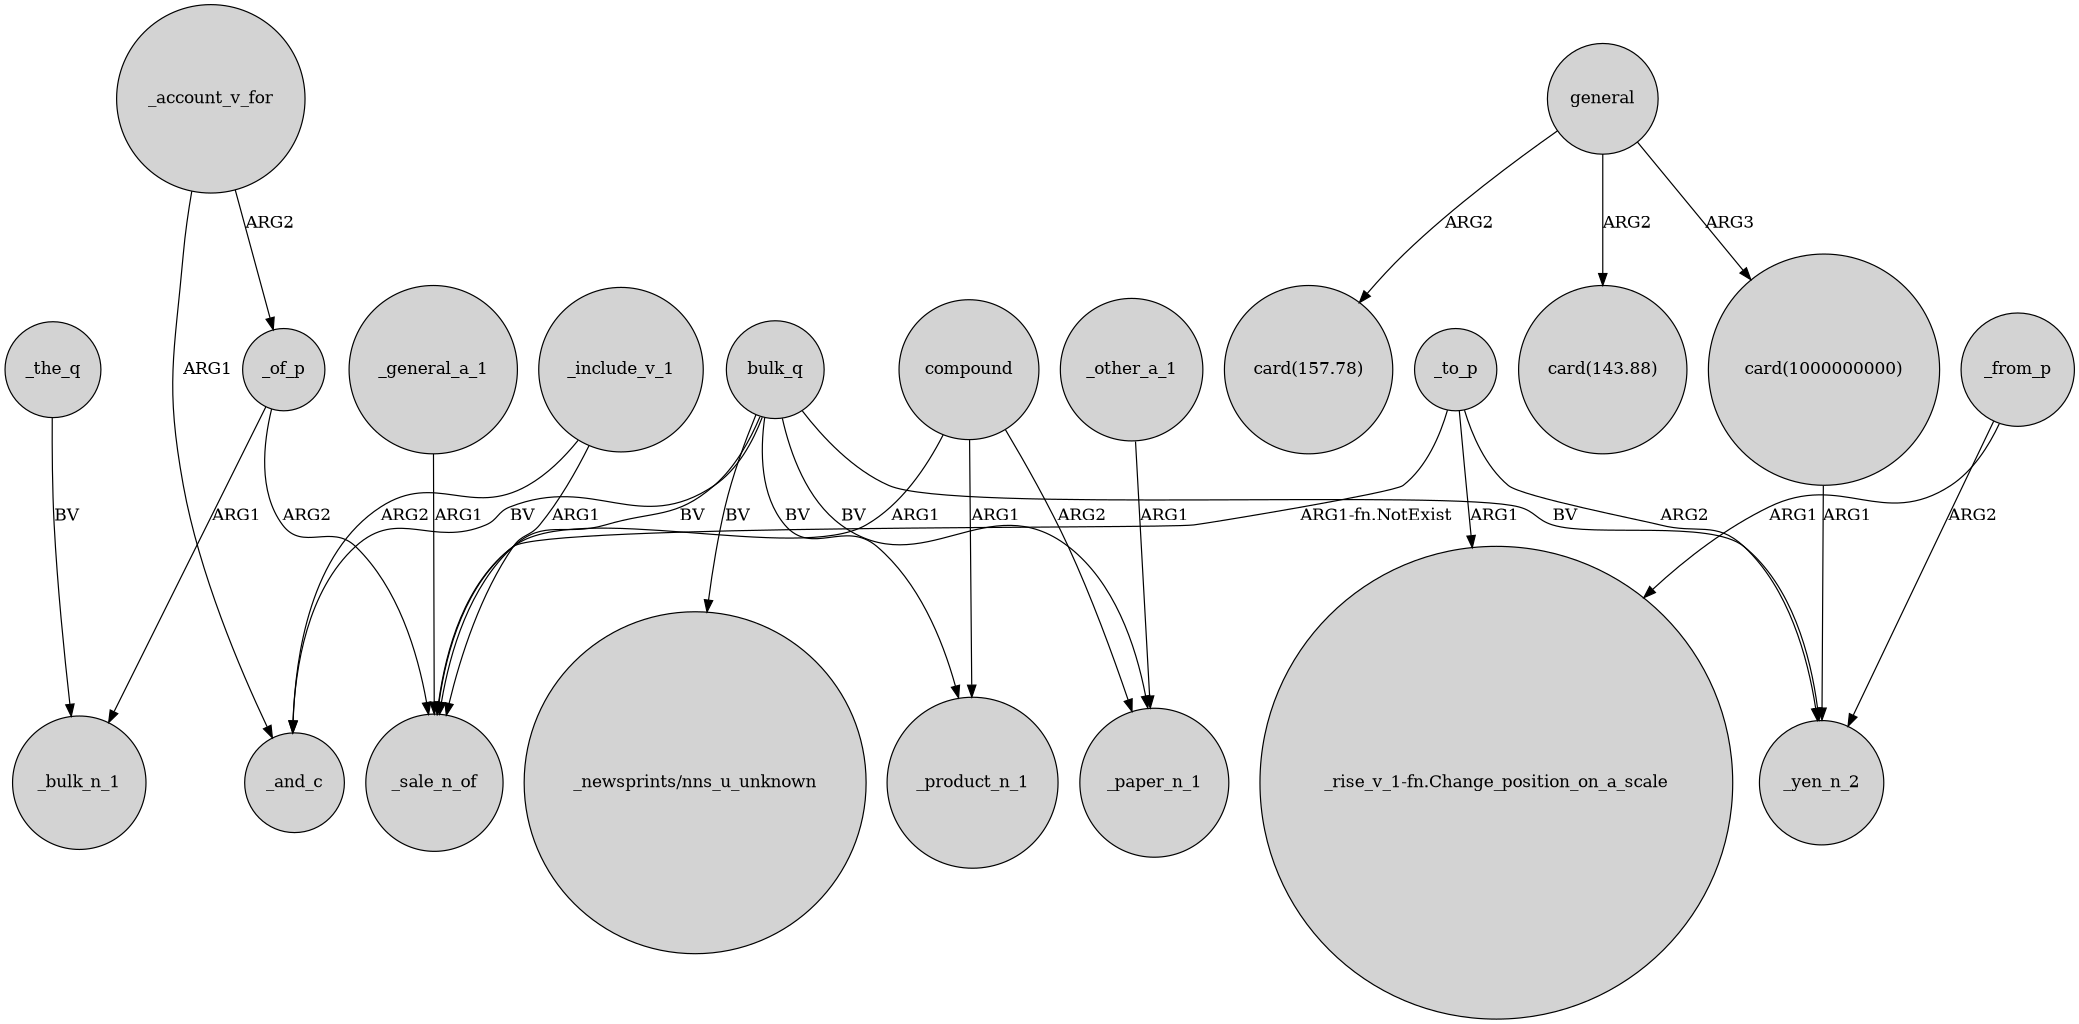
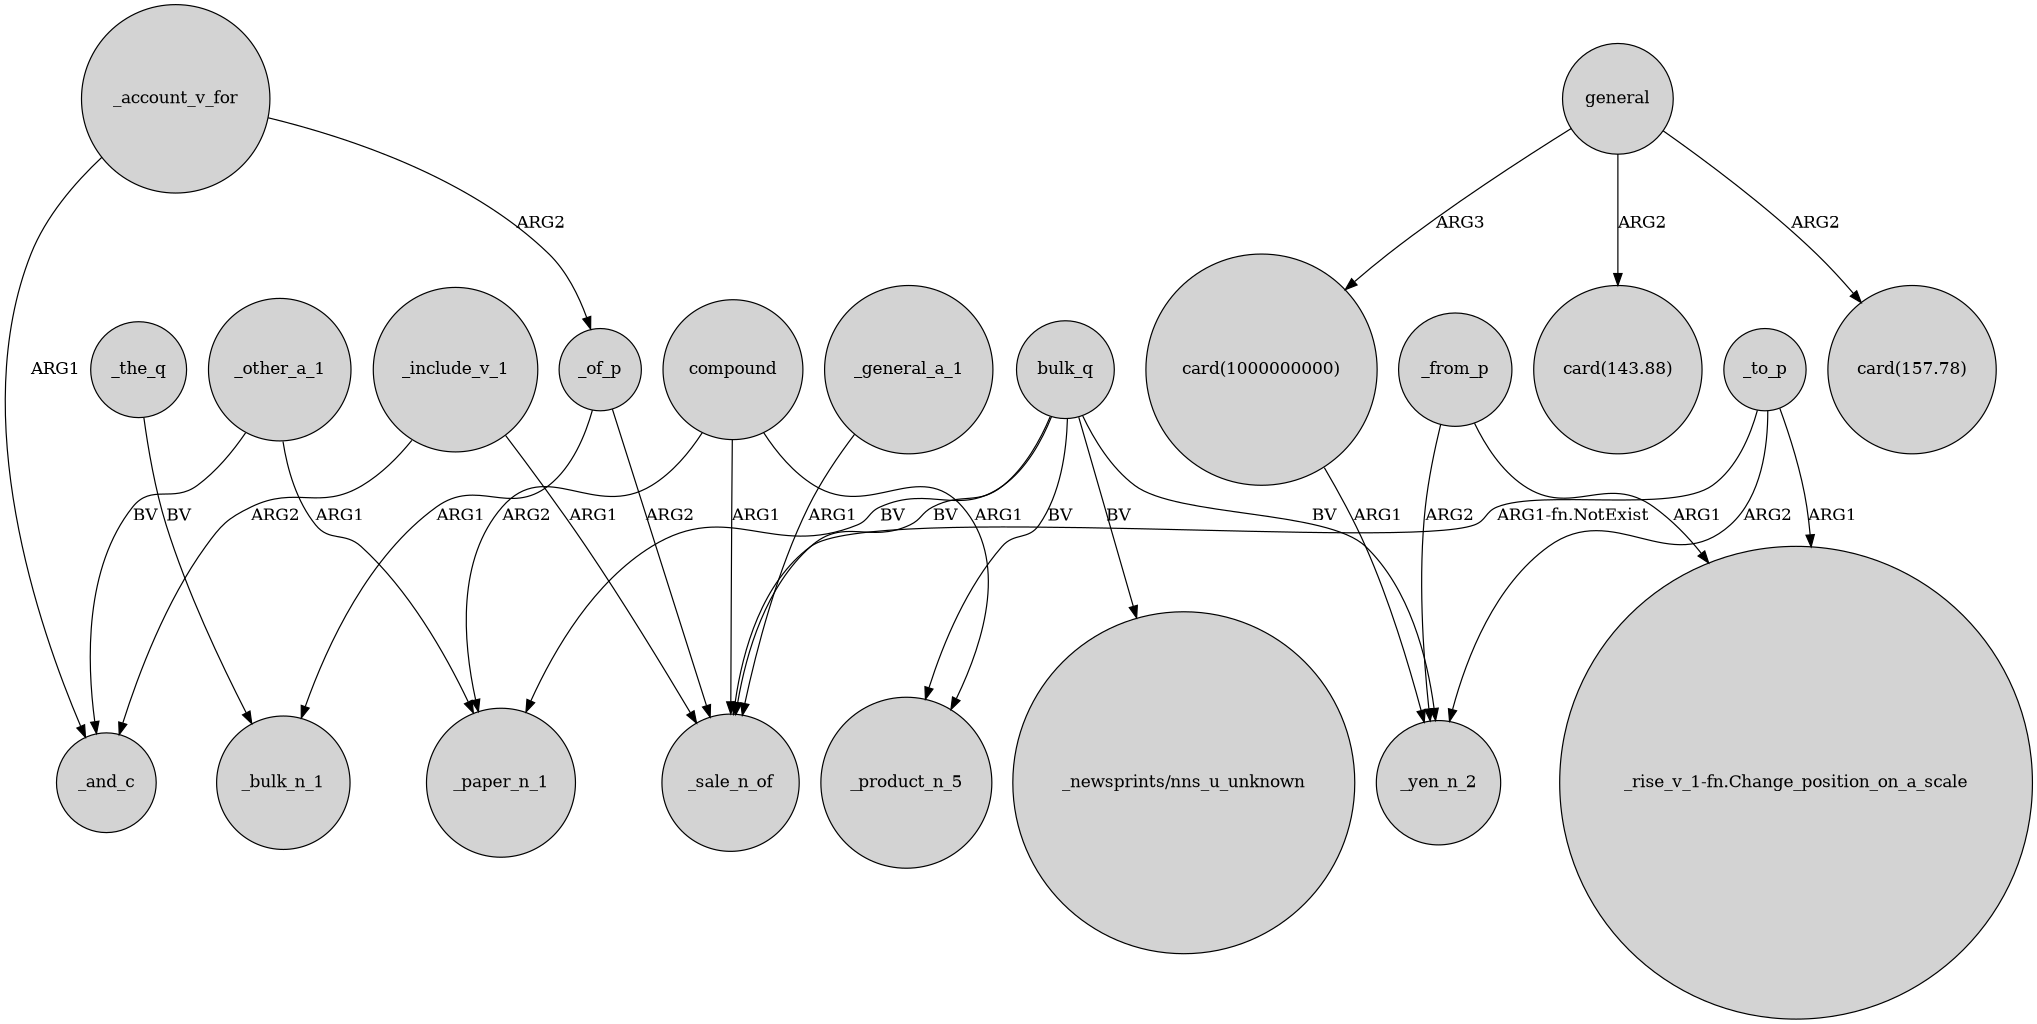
edge "bulk_q" -> "_and_c": now "_other_a_1" -> "_and_c"
node "_product_n_1": label "_product_n_1" -> "_product_n_5"
